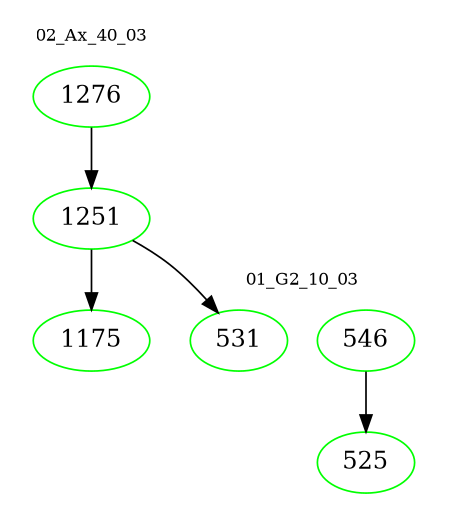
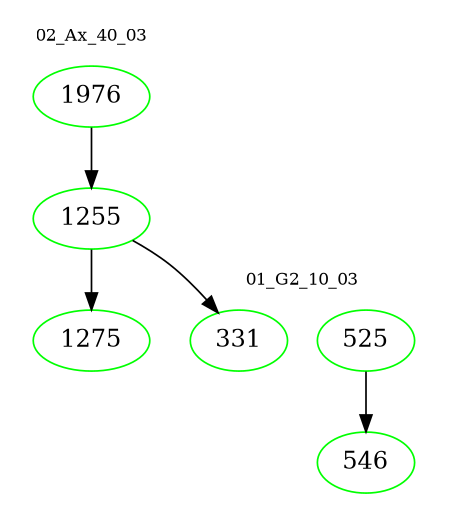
node "1276": label "1276" -> "1976"
node "1251": label "1251" -> "1255"
node "1175": label "1175" -> "1275"
node "531": label "531" -> "331"
edge "546" -> "525": reversed
